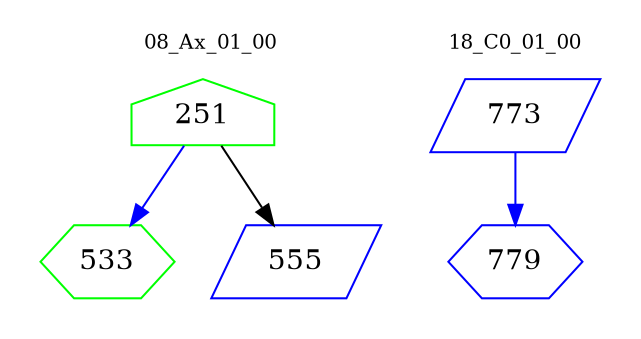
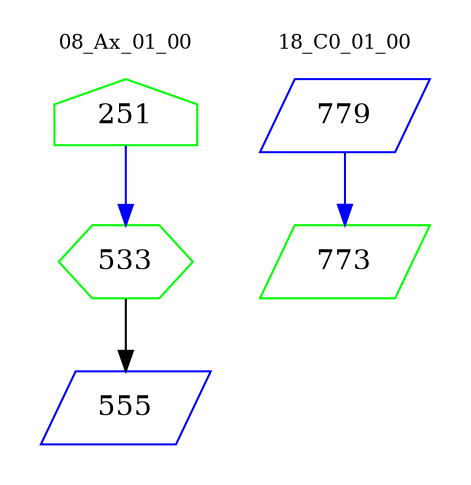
node "773": color blue -> green
edge "251" -> "555": now "533" -> "555"
edge "773" -> "779": reversed
node "779": shape hexagon -> parallelogram
